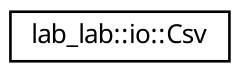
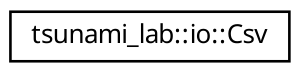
node "lab_lab::io::Csv": label "lab_lab::io::Csv" -> "tsunami_lab::io::Csv"
